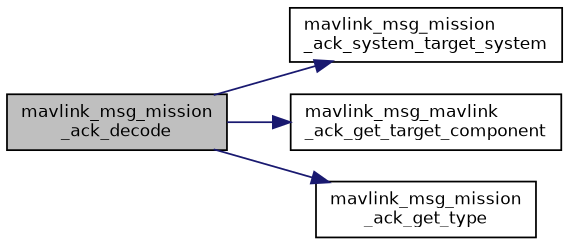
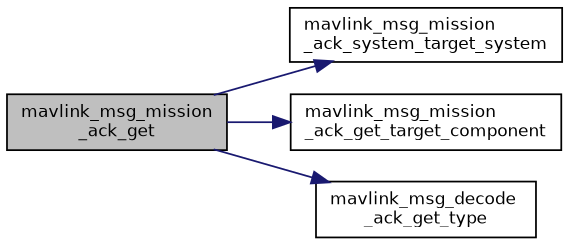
node "mavlink_msg_mission _ack_decode": label "mavlink_msg_mission _ack_decode" -> "mavlink_msg_mission _ack_get"
node "mavlink_msg_mavlink _ack_get_target_component": label "mavlink_msg_mavlink _ack_get_target_component" -> "mavlink_msg_mission _ack_get_target_component"
node "mavlink_msg_mission _ack_get_type": label "mavlink_msg_mission _ack_get_type" -> "mavlink_msg_decode _ack_get_type"
